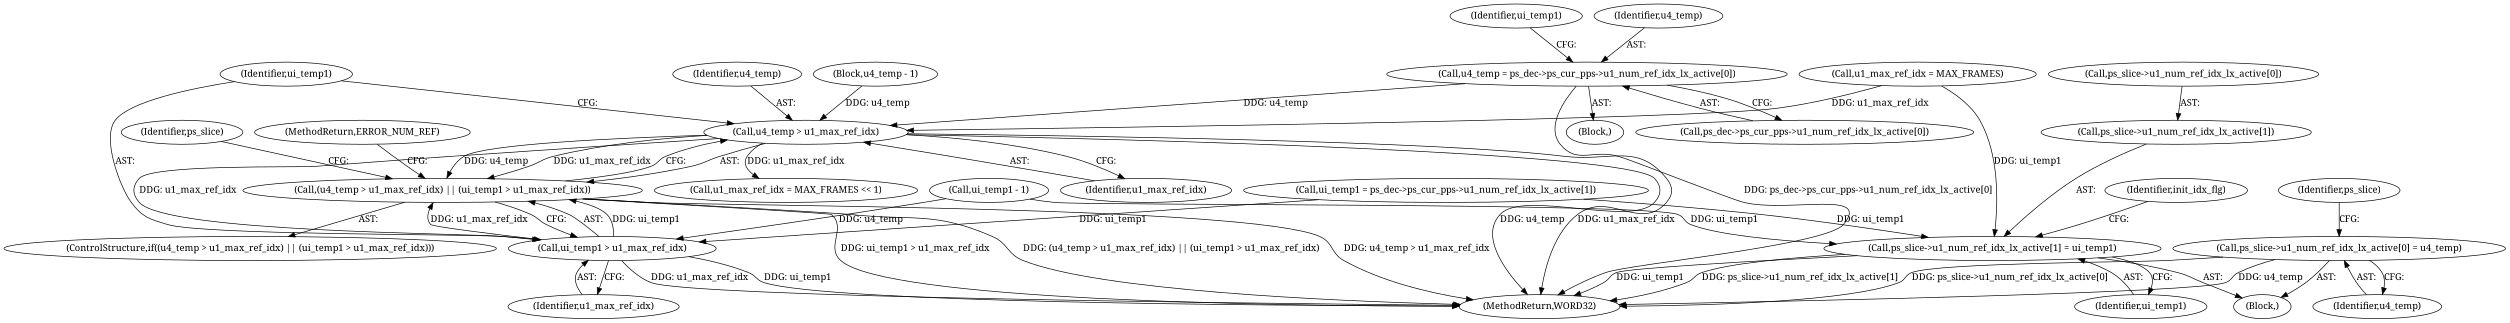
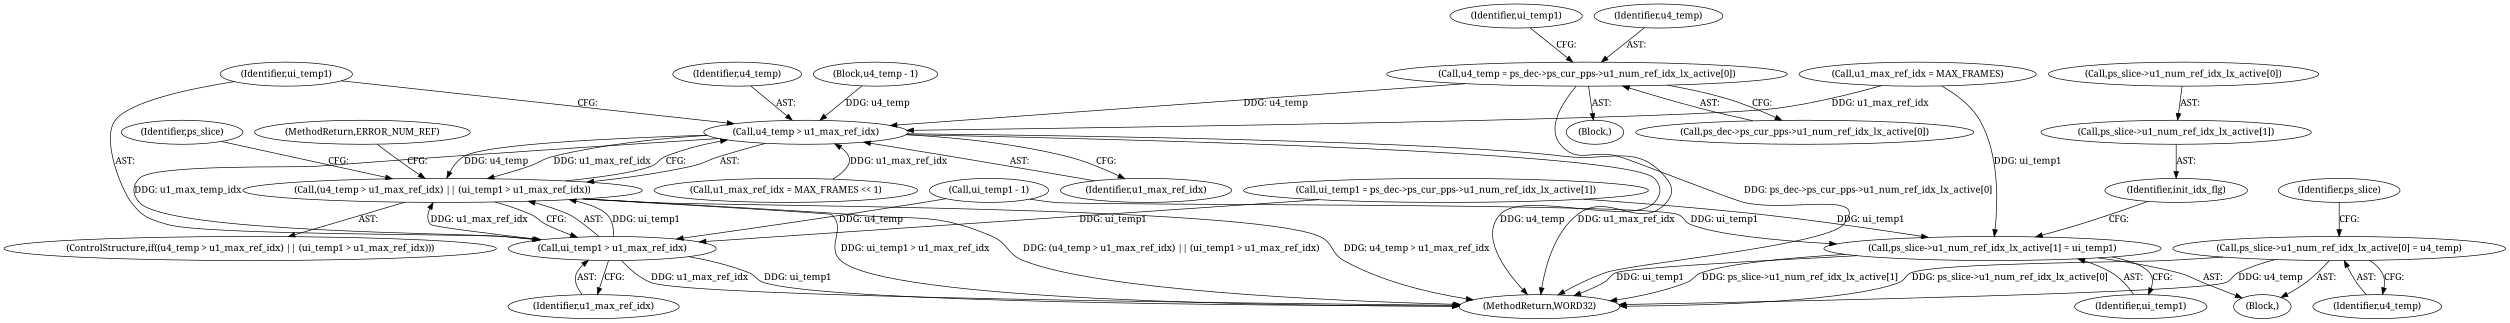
edge "(Call,u4_temp > u1_max_ref_idx)" -> "(Call,u1_max_ref_idx = MAX_FRAMES << 1)": reversed
edge "(Call,ps_slice->u1_num_ref_idx_lx_active[1])" -> "(Call,ps_slice->u1_num_ref_idx_lx_active[1] = ui_temp1)": now "(Call,ps_slice->u1_num_ref_idx_lx_active[1])" -> "(Identifier,init_idx_flg)"
edge "(Call,u4_temp > u1_max_ref_idx)" -> "(Call,ui_temp1 > u1_max_ref_idx)": label "DDG: u1_max_ref_idx" -> "DDG: u1_max_temp_idx"
